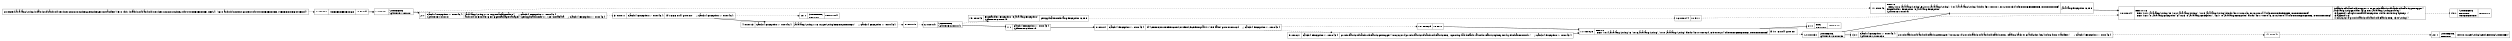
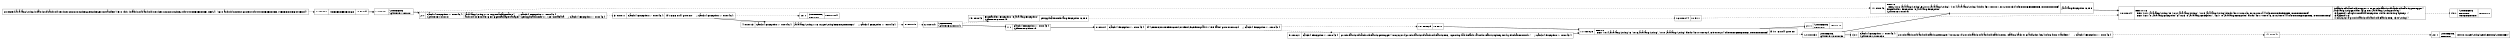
node "21: ?": text "TAG" -> "SYNTHETIC"
